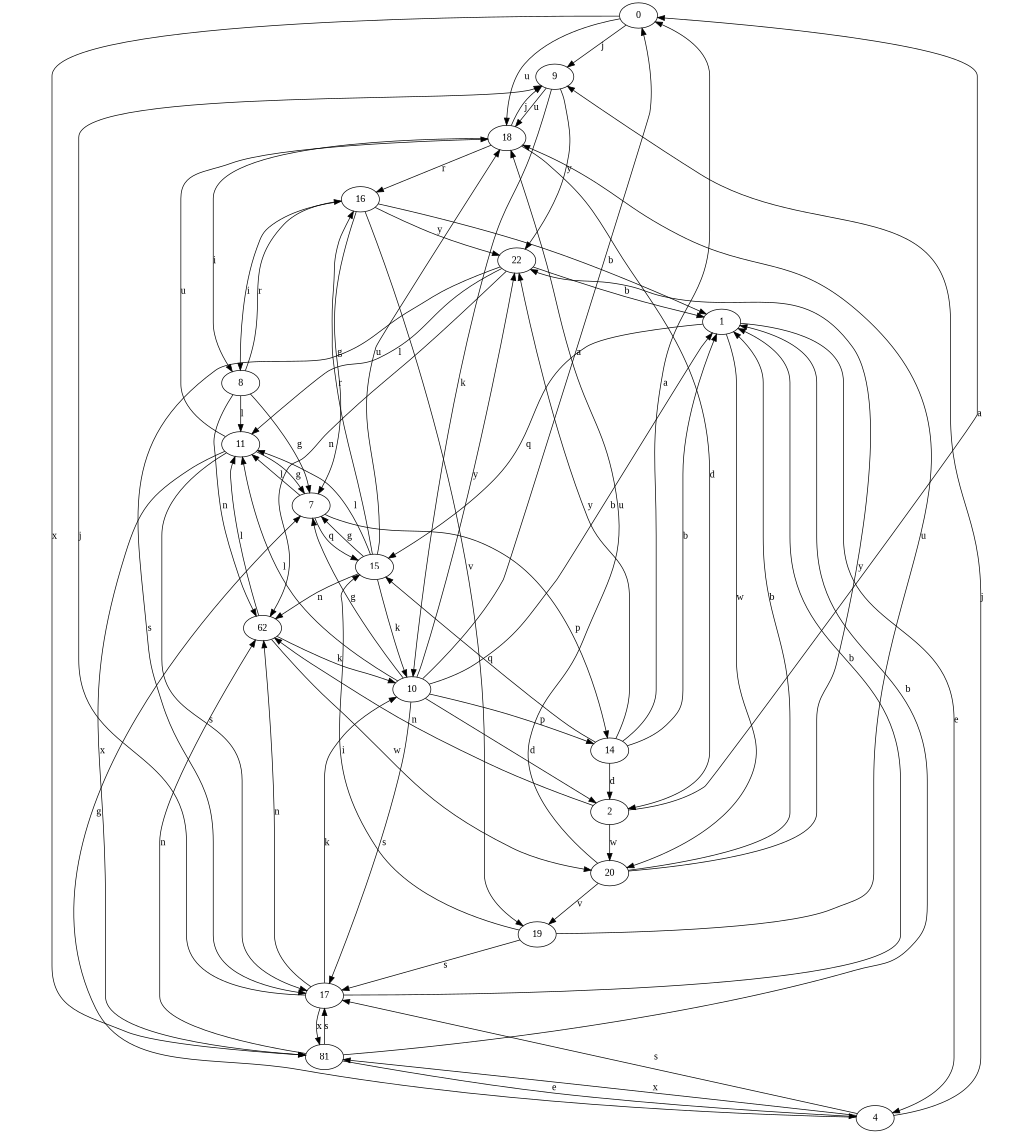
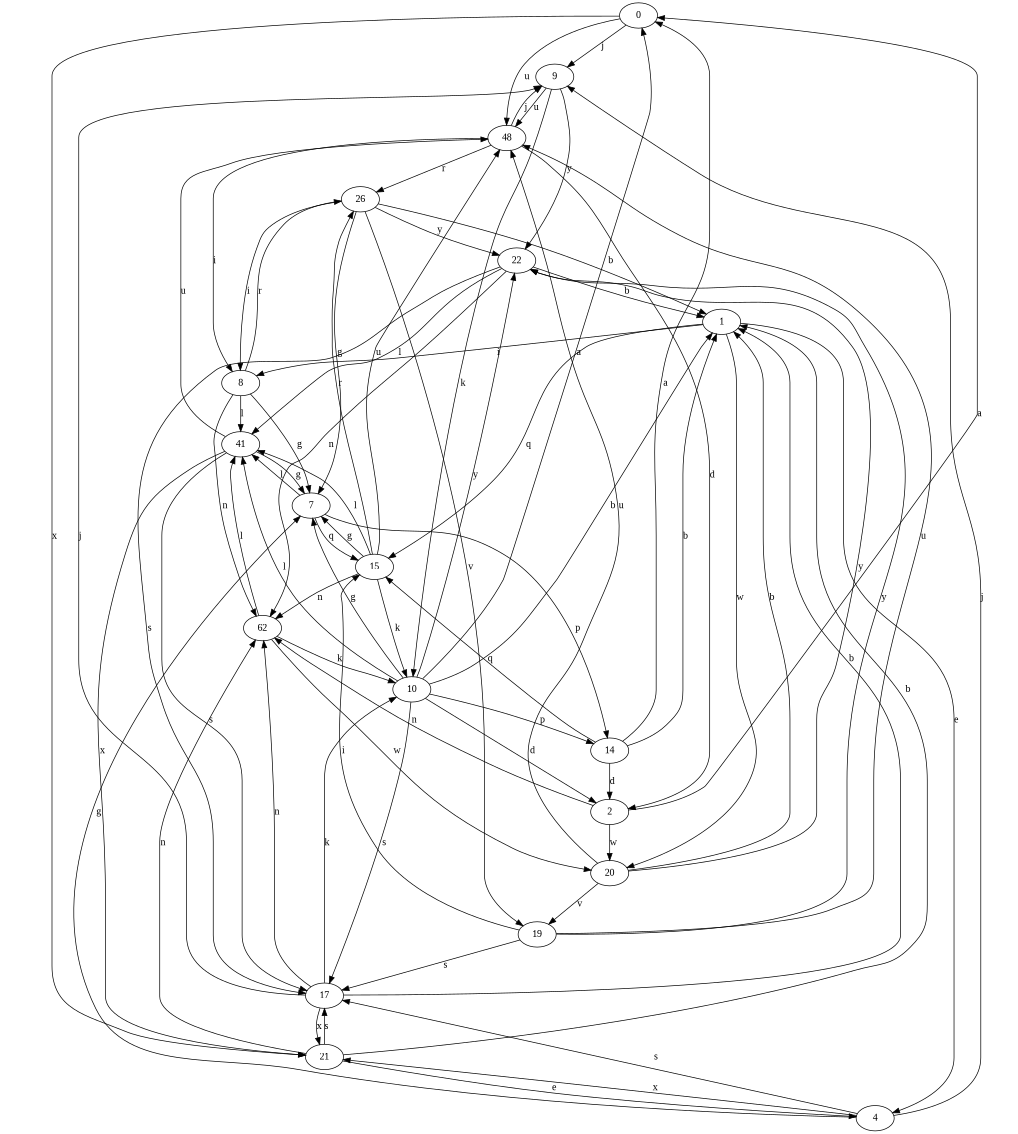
node "18": label "18" -> "48"
node "16": label "16" -> "26"
edge "1" -> "8": added, label "i"
node "11": label "11" -> "41"
edge "14" -> "22": now "19" -> "22"
node "81": label "81" -> "21"
